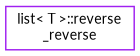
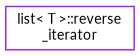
node "list< T >::reverse _reverse": label "list< T >::reverse _reverse" -> "list< T >::reverse _iterator"
